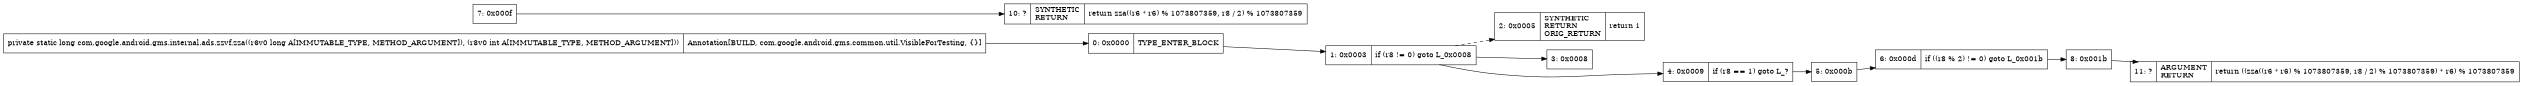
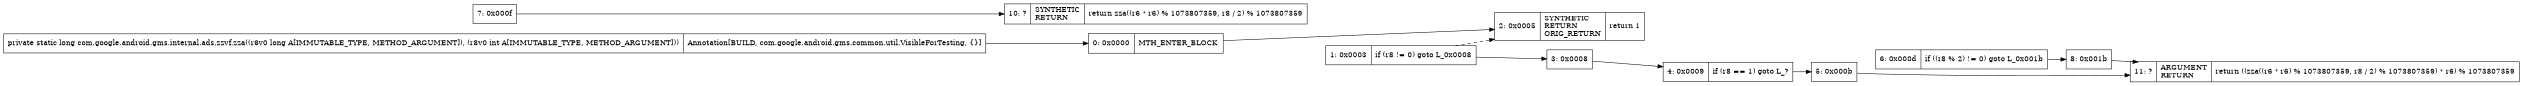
node "0: 0x0000": text "TYPE_ENTER_BLOCK" -> "MTH_ENTER_BLOCK"
edge "0: 0x0000" -> "1: 0x0003": now "0: 0x0000" -> "2: 0x0005"
edge "5: 0x000b" -> "6: 0x000d": now "5: 0x000b" -> "11: ?"
edge "1: 0x0003" -> "4: 0x0009": now "3: 0x0008" -> "4: 0x0009"
